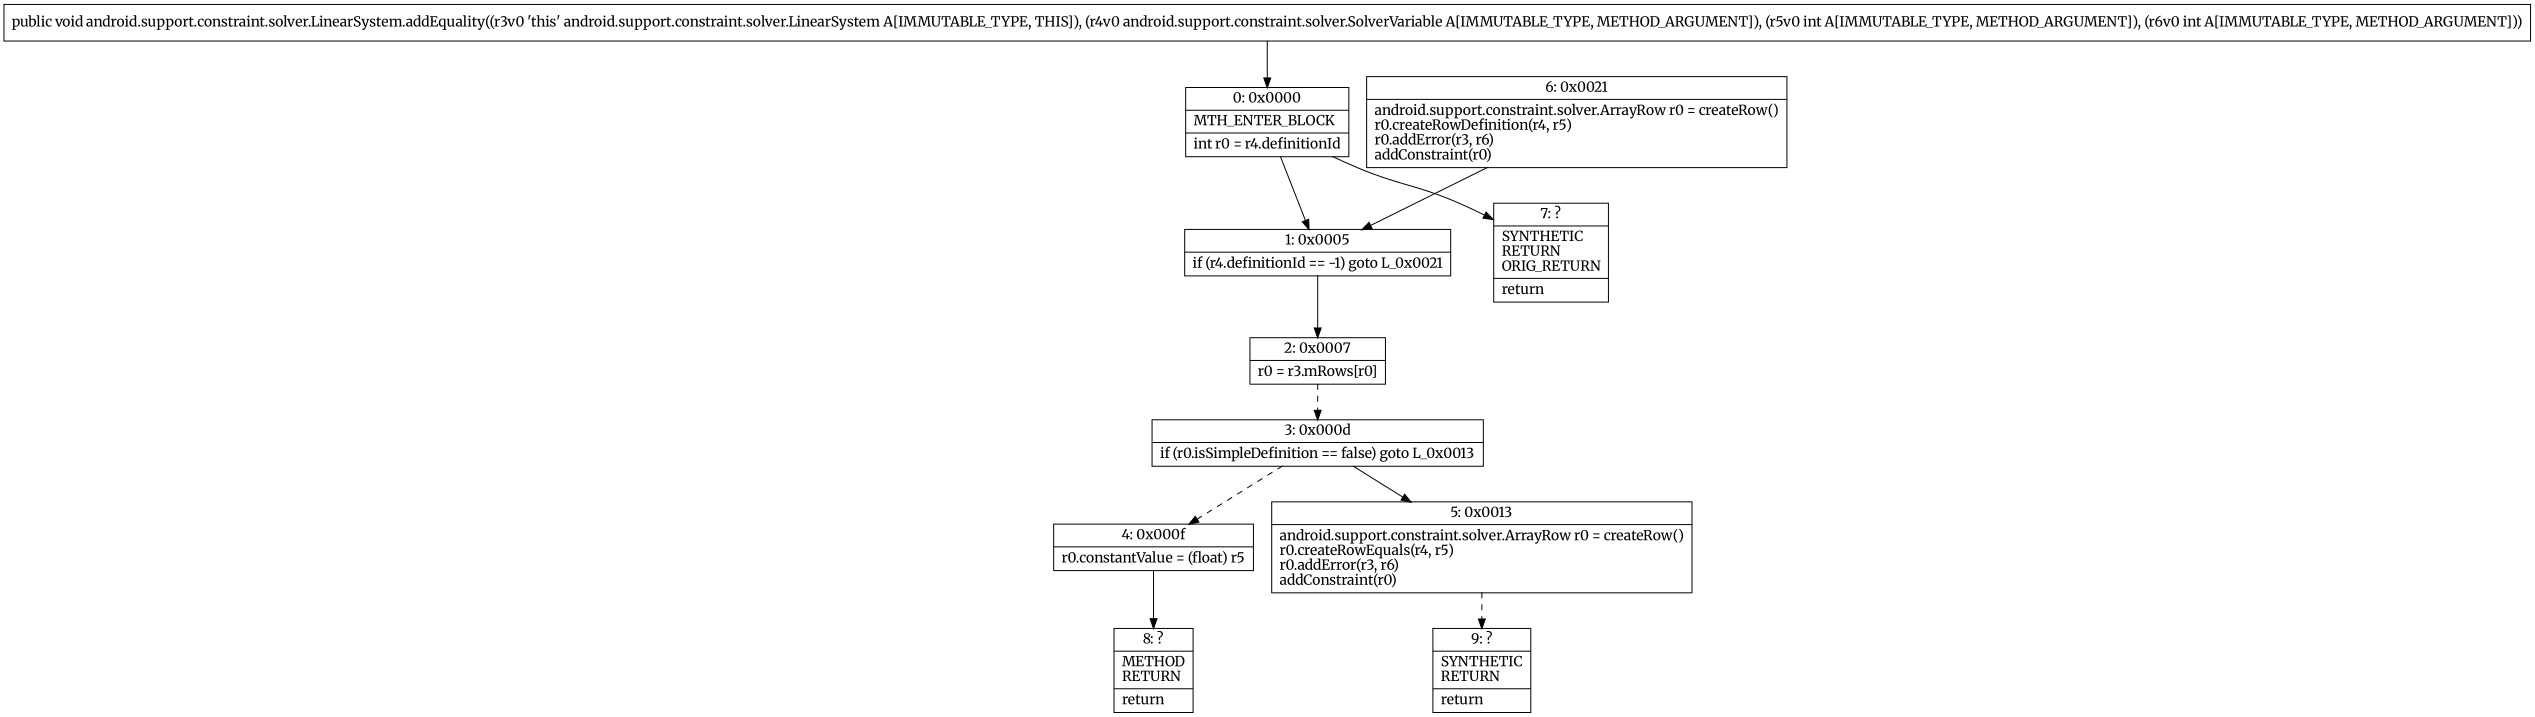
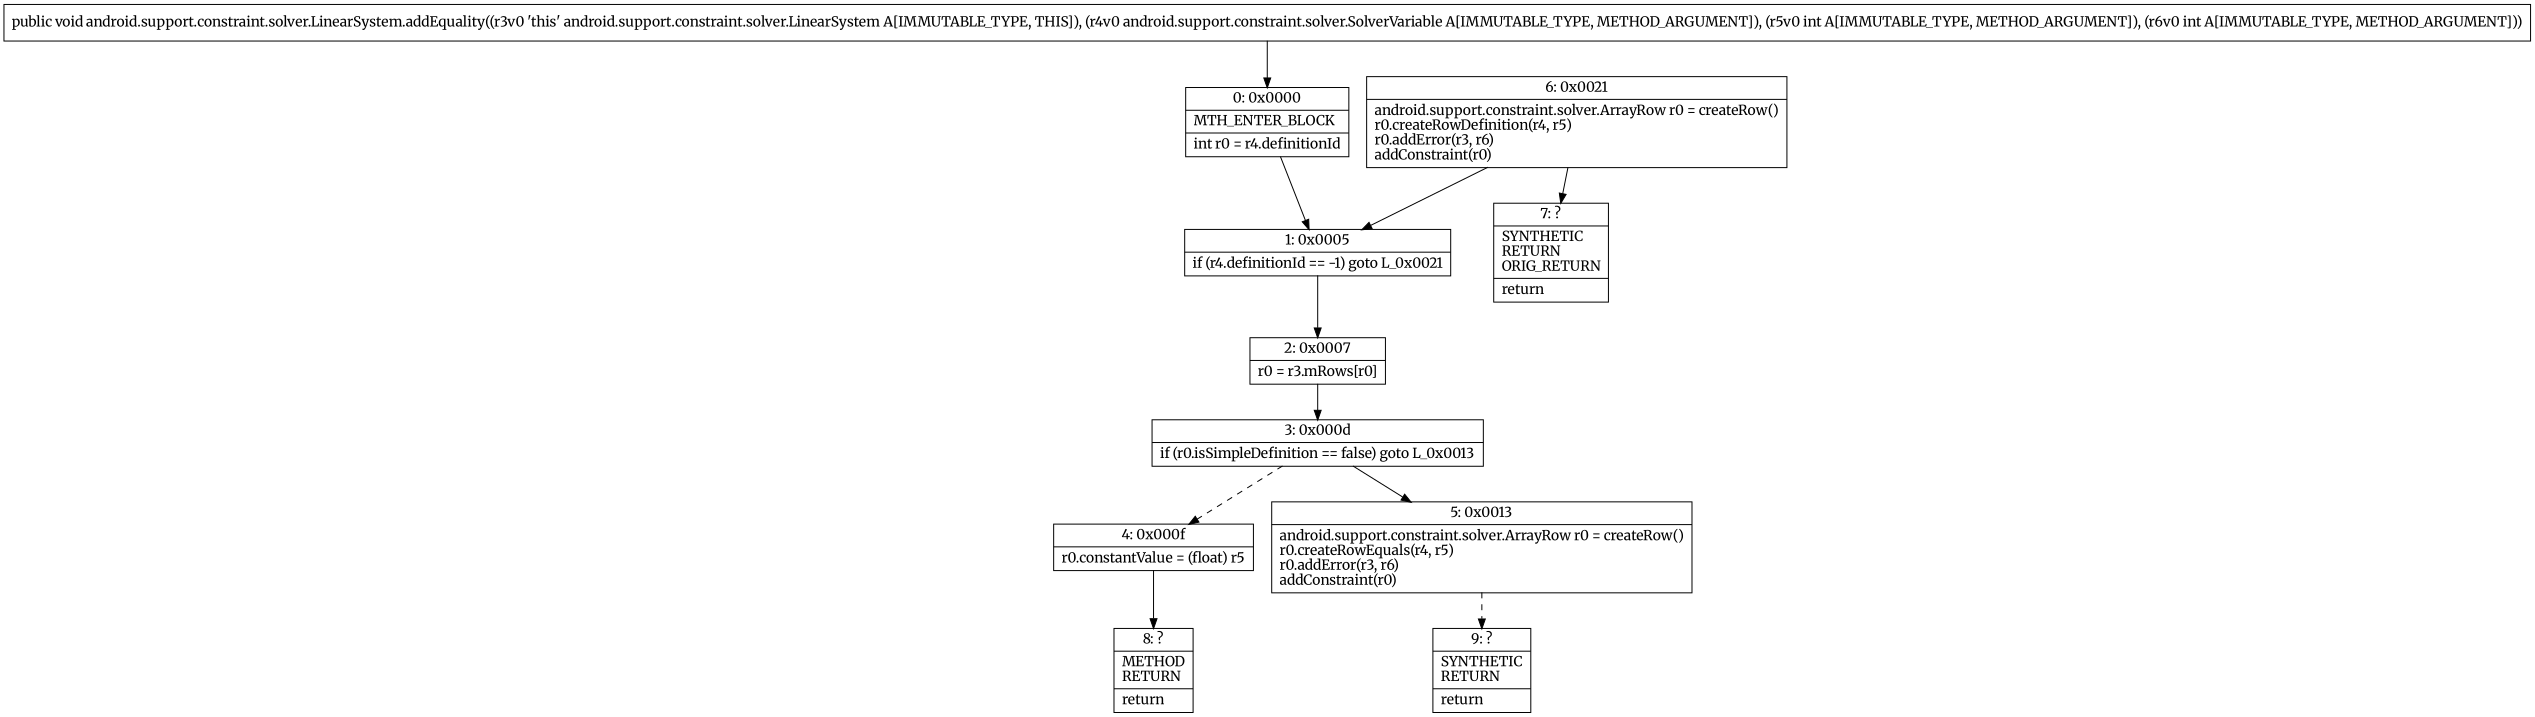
edge "0: 0x0000" -> "7: ?": now "6: 0x0021" -> "7: ?"
edge "2: 0x0007" -> "3: 0x000d": style dashed -> solid
